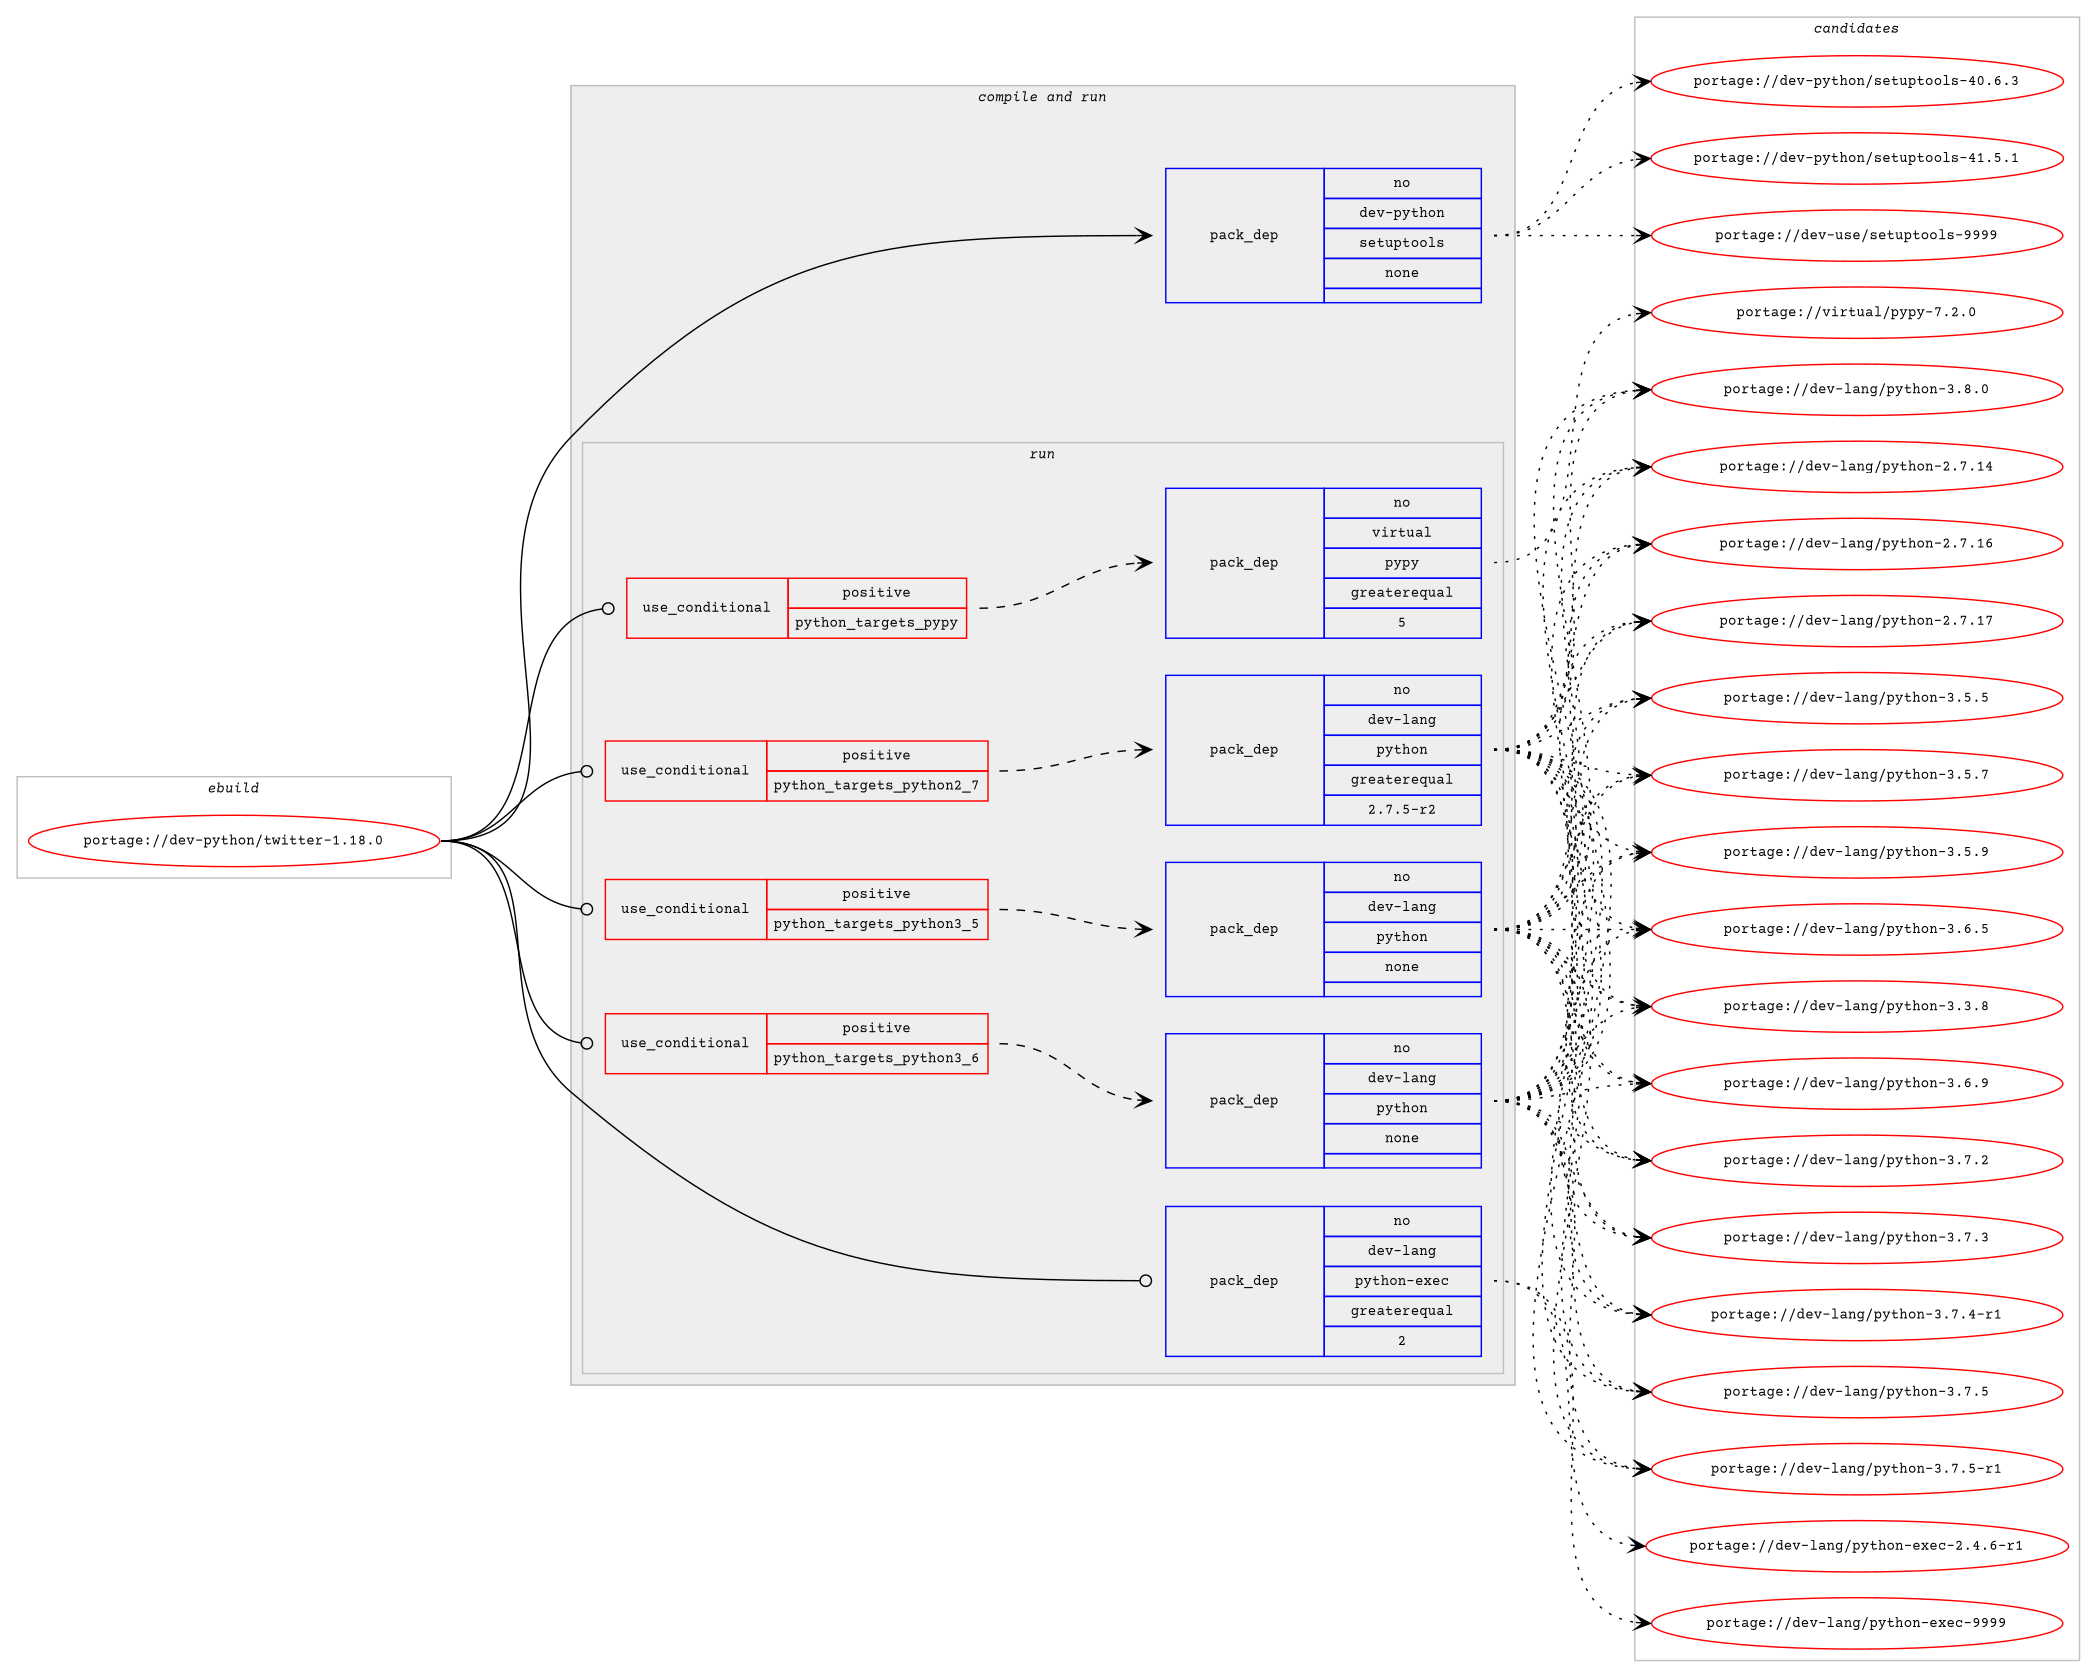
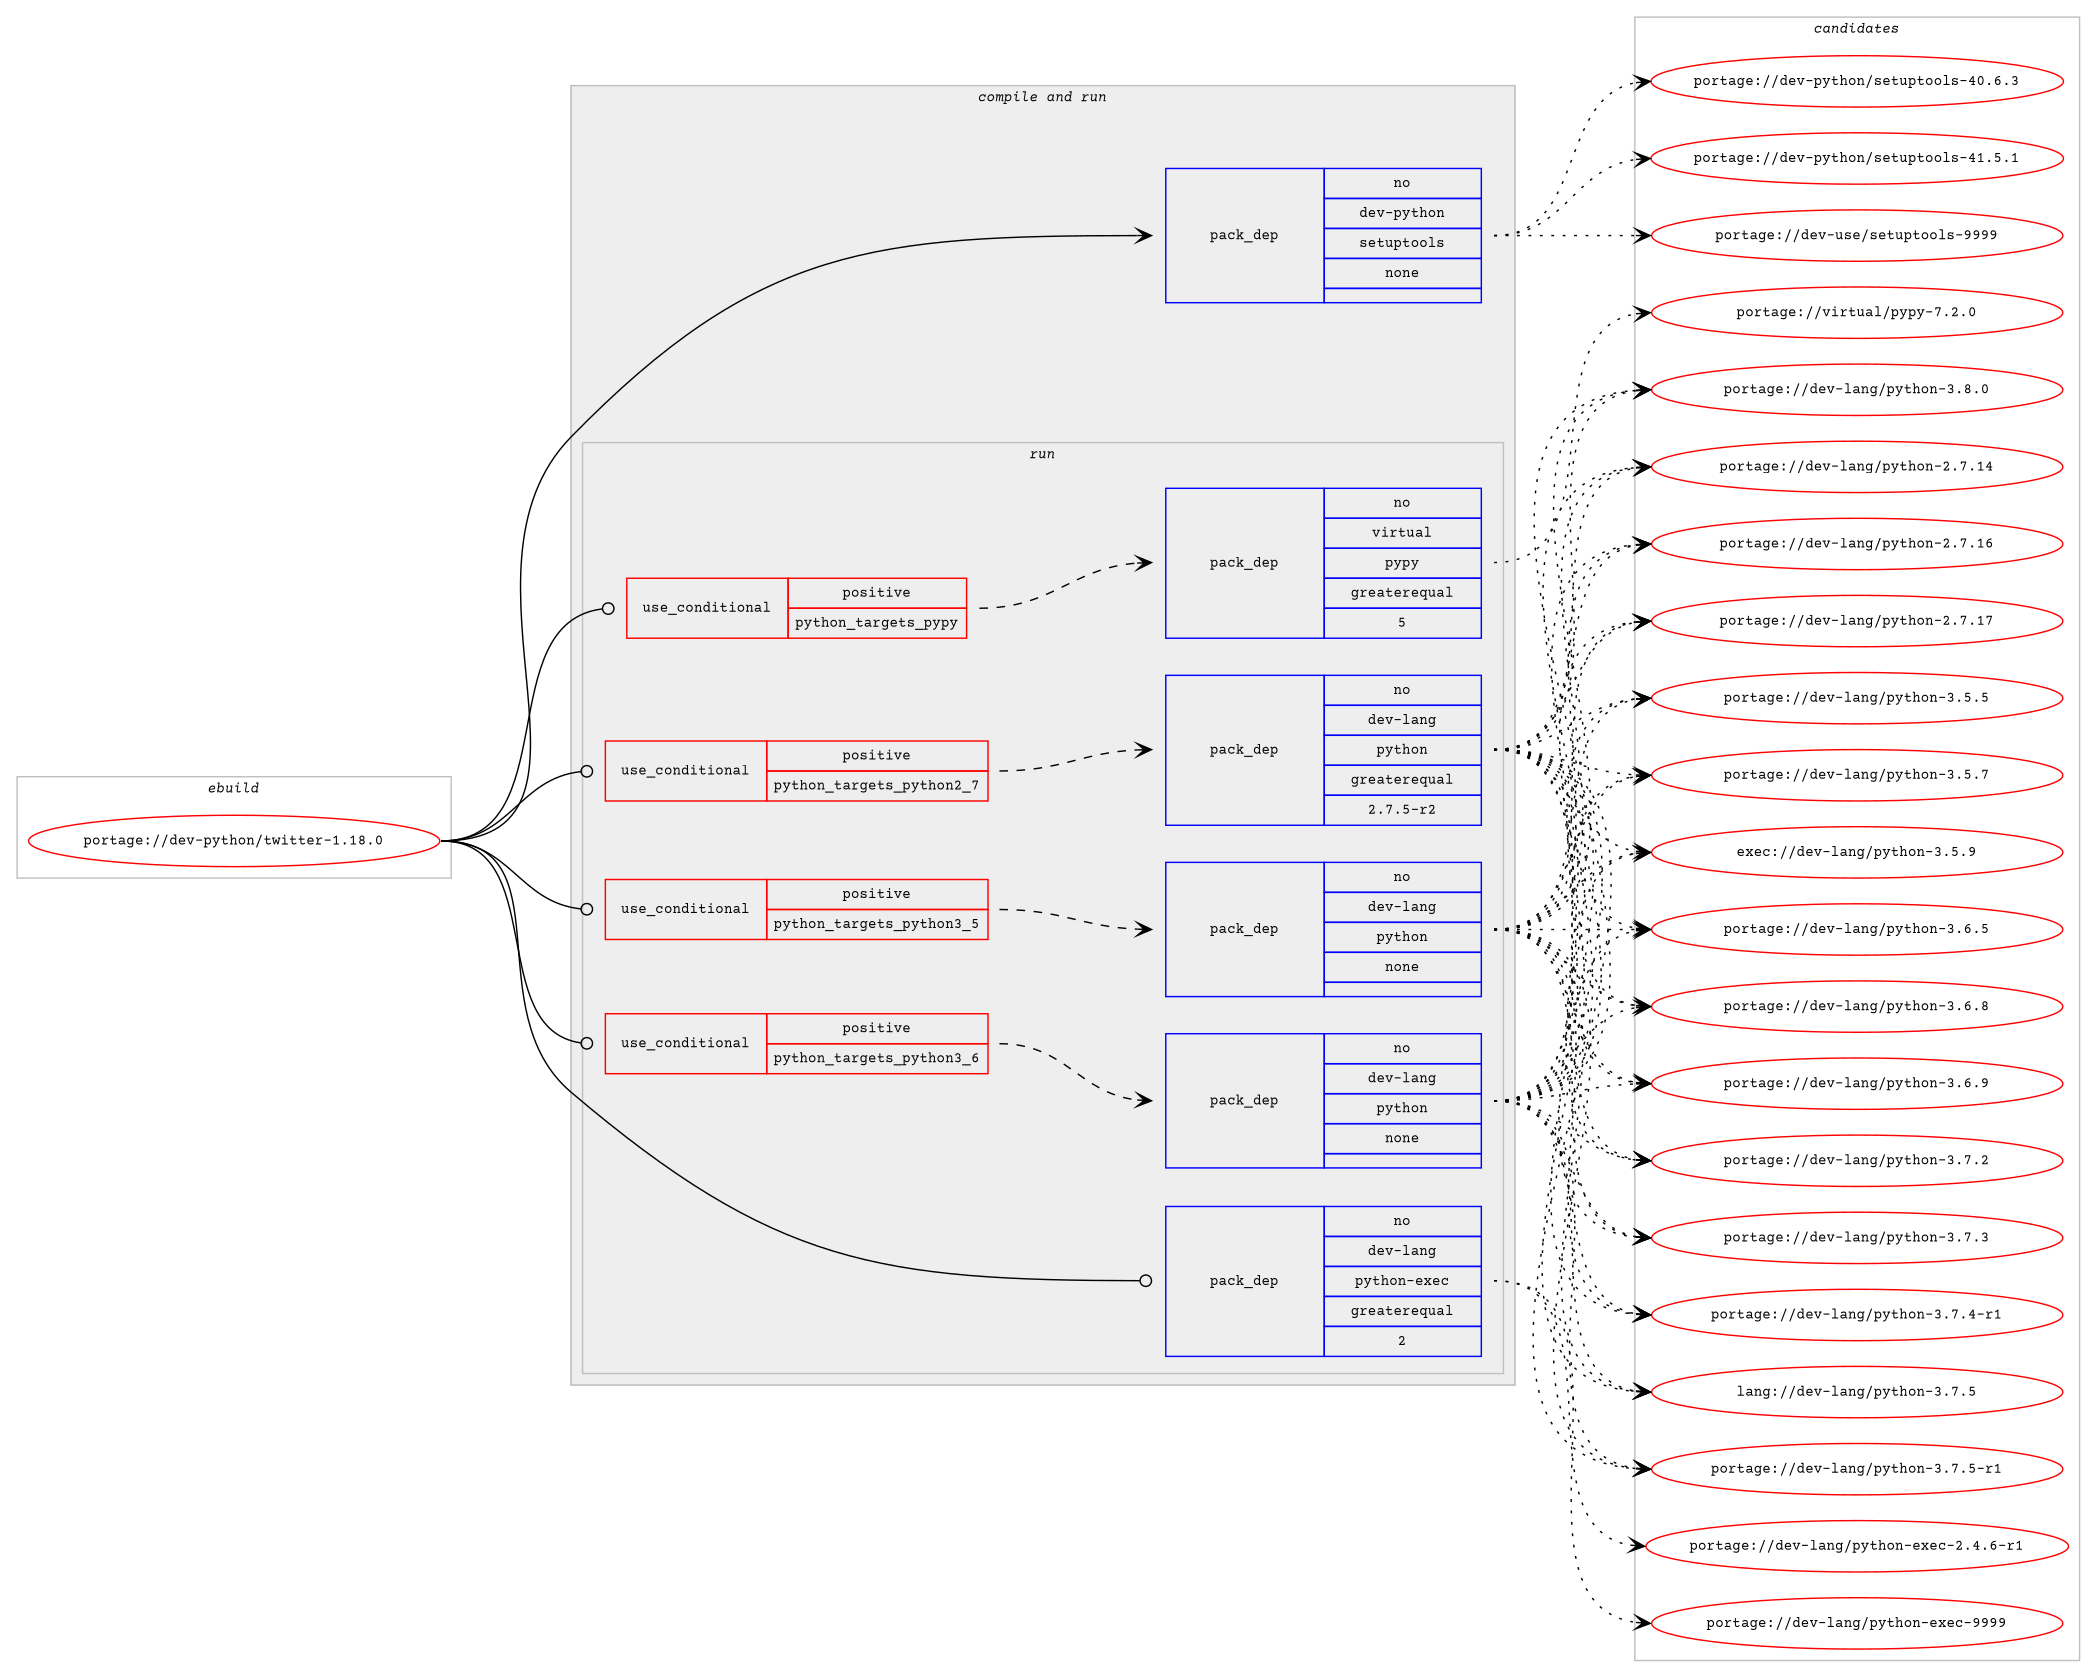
node "portage://dev-lang/python-3.5.9": label "portage://dev-lang/python-3.5.9" -> "exec://dev-lang/python-3.5.9"
node "portage://dev-lang/python-3.3.8": label "portage://dev-lang/python-3.3.8" -> "portage://dev-lang/python-3.6.8"
node "portage://dev-lang/python-3.7.5": label "portage://dev-lang/python-3.7.5" -> "lang://dev-lang/python-3.7.5"
